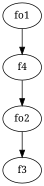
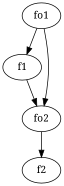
edge "fo1" -> "fo2": added
node "f4": label "f4" -> "f1"
node "f3": label "f3" -> "f2"
